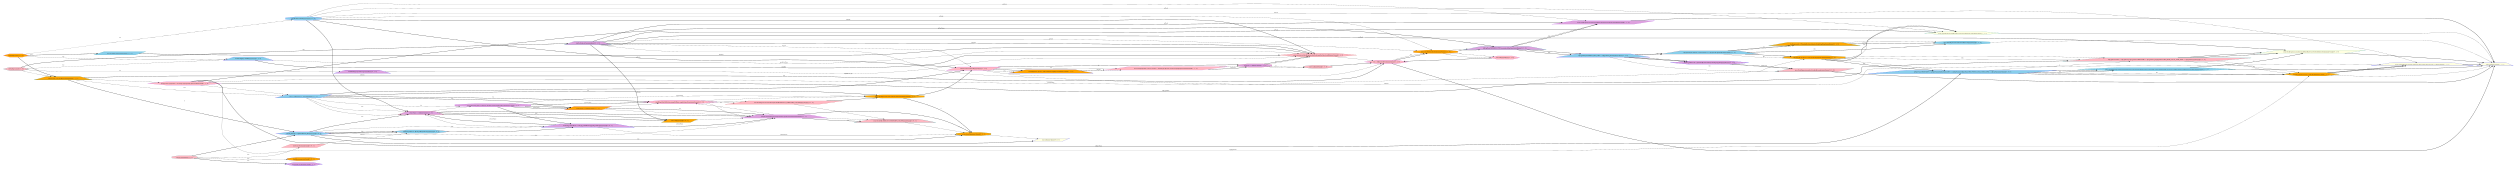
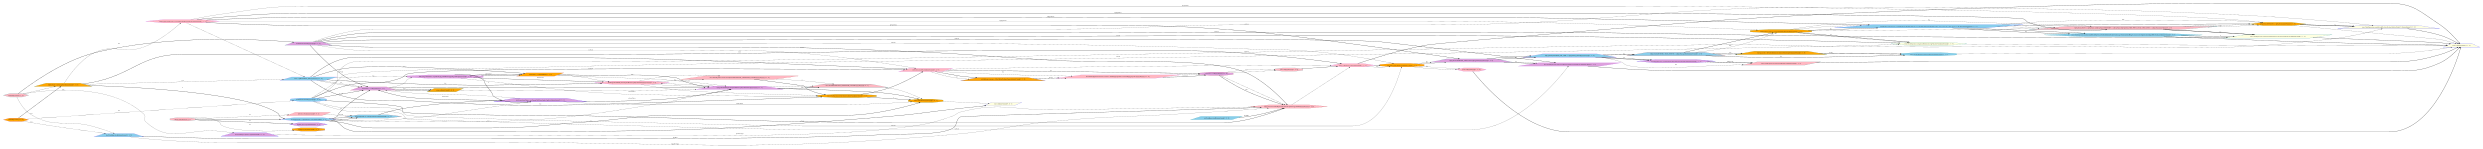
edge "toDruidExpression['1', '0', '0']" -> "final DruidQuery druidRel@@@2@@@['1', '0', '0']": removed, label "true"
edge "return null@@@28@@@['1', '1', '0']" -> "kind == SqlKind.LITERAL@@@26@@@['1', '1', '0']": now "return null@@@28@@@['1', '1', '0']" -> "return null@@@51@@@['1', '1', '0']"
edge "final RexNode rexNode@@@2@@@['0', '1', '0']" -> "return null@@@7@@@['0', '0', '1']": now "final RexNode rexNode@@@2@@@['0', '1', '0']" -> "columnName == null@@@6@@@['1', '1', '1']"
